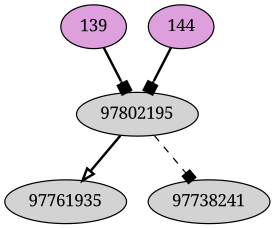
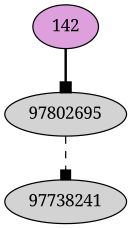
node "139": removed
node "144": label "144" -> "142"
node "97802195": label "97802195" -> "97802695"
node "97761935": removed
